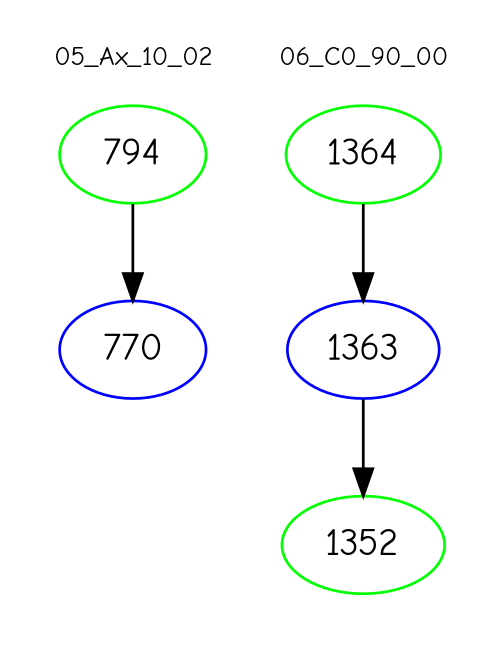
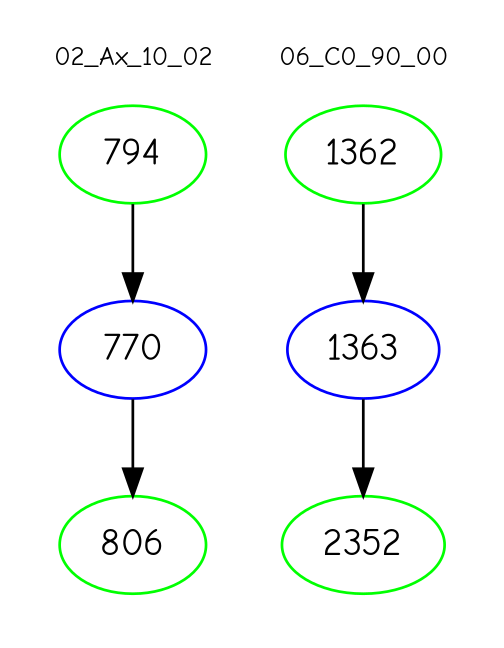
cluster "05_Ax_10_02": label "05_Ax_10_02" -> "02_Ax_10_02"
node "1364": label "1364" -> "1362"
node "806": added
node "1352": label "1352" -> "2352"
